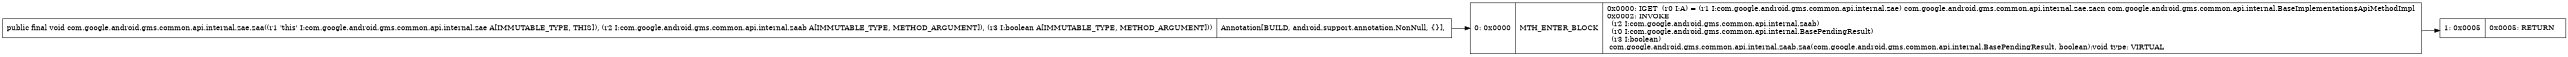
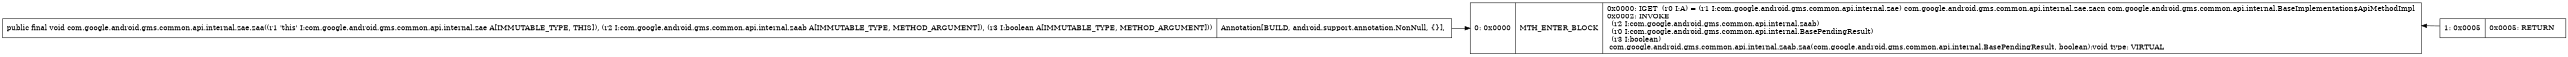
edge "0: 0x0000" -> "1: 0x0005": reversed
